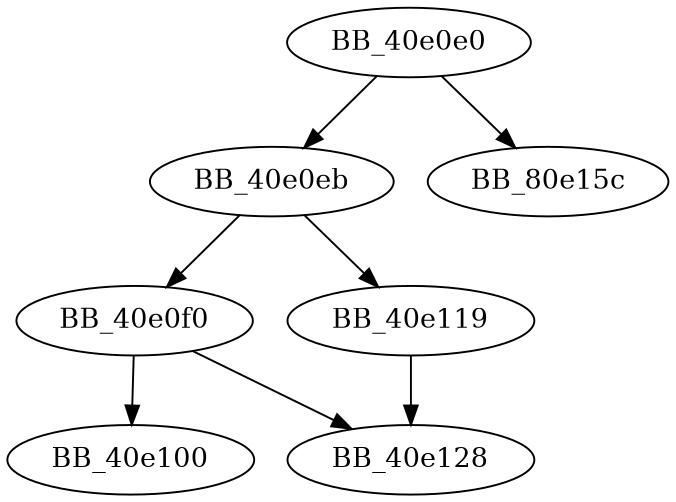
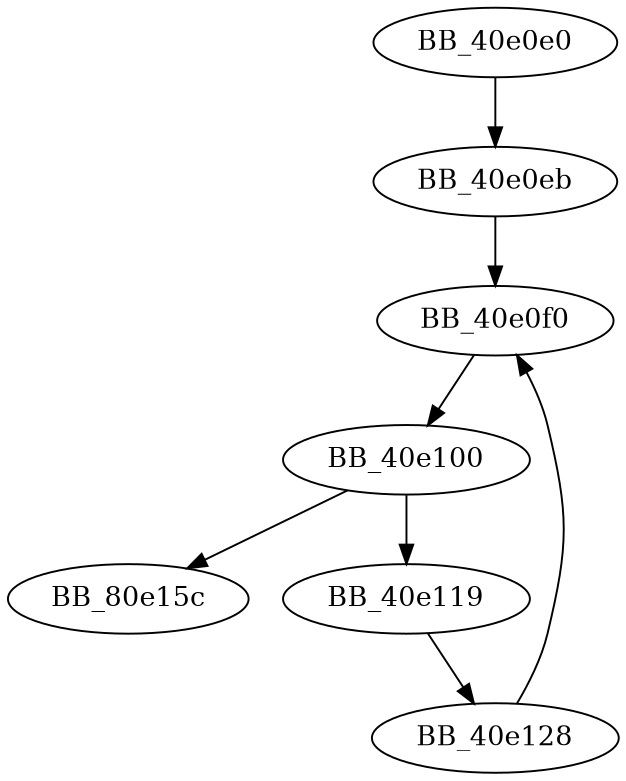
edge "BB_40e0e0" -> "BB_80e15c": now "BB_40e100" -> "BB_80e15c"
edge "BB_40e0eb" -> "BB_40e119": now "BB_40e100" -> "BB_40e119"
edge "BB_40e0f0" -> "BB_40e128": reversed
